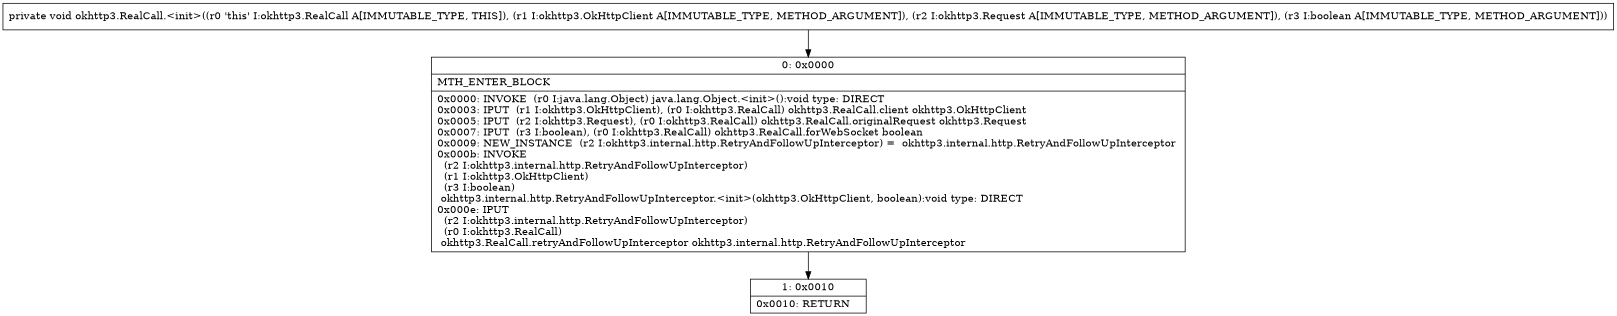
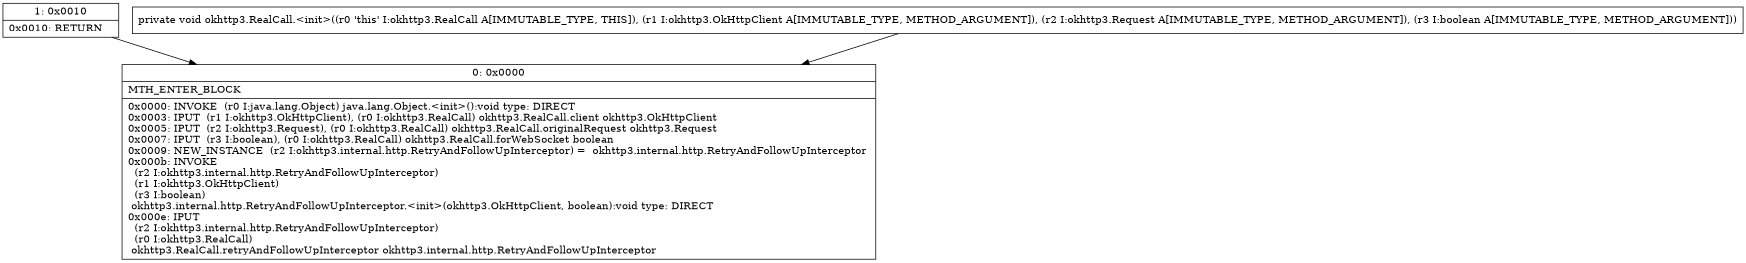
edge "0: 0x0000" -> "1: 0x0010": reversed
